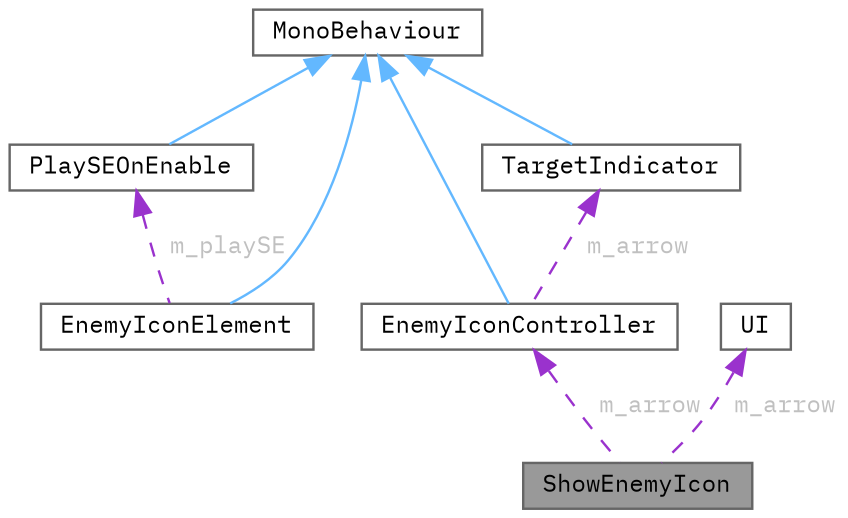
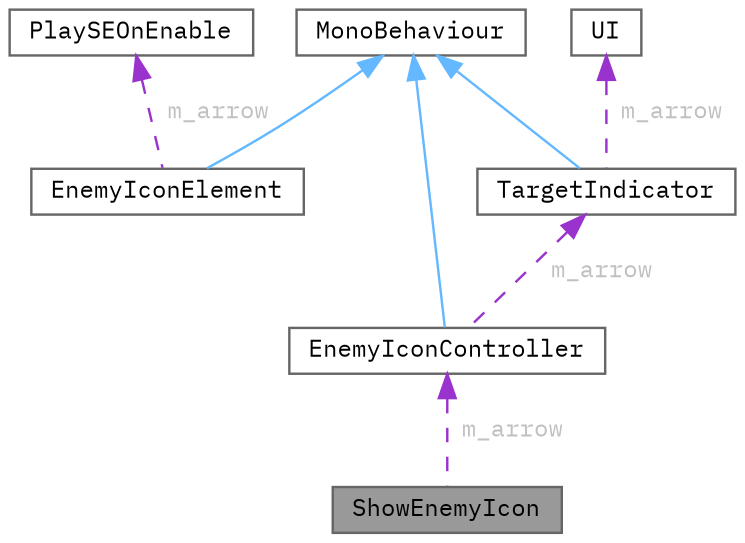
edge "PlaySEOnEnable" -> "MonoBehaviour": removed
edge "EnemyIconElement" -> "PlaySEOnEnable": label " m_playSE" -> " m_arrow"
edge "ShowEnemyIcon" -> "UI": now "TargetIndicator" -> "UI"
